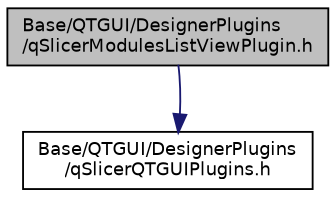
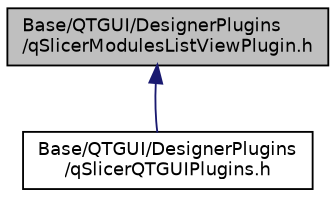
edge "Base/QTGUI/DesignerPlugins /qSlicerModulesListViewPlugin.h" -> "Base/QTGUI/DesignerPlugins /qSlicerQTGUIPlugins.h": reversed
